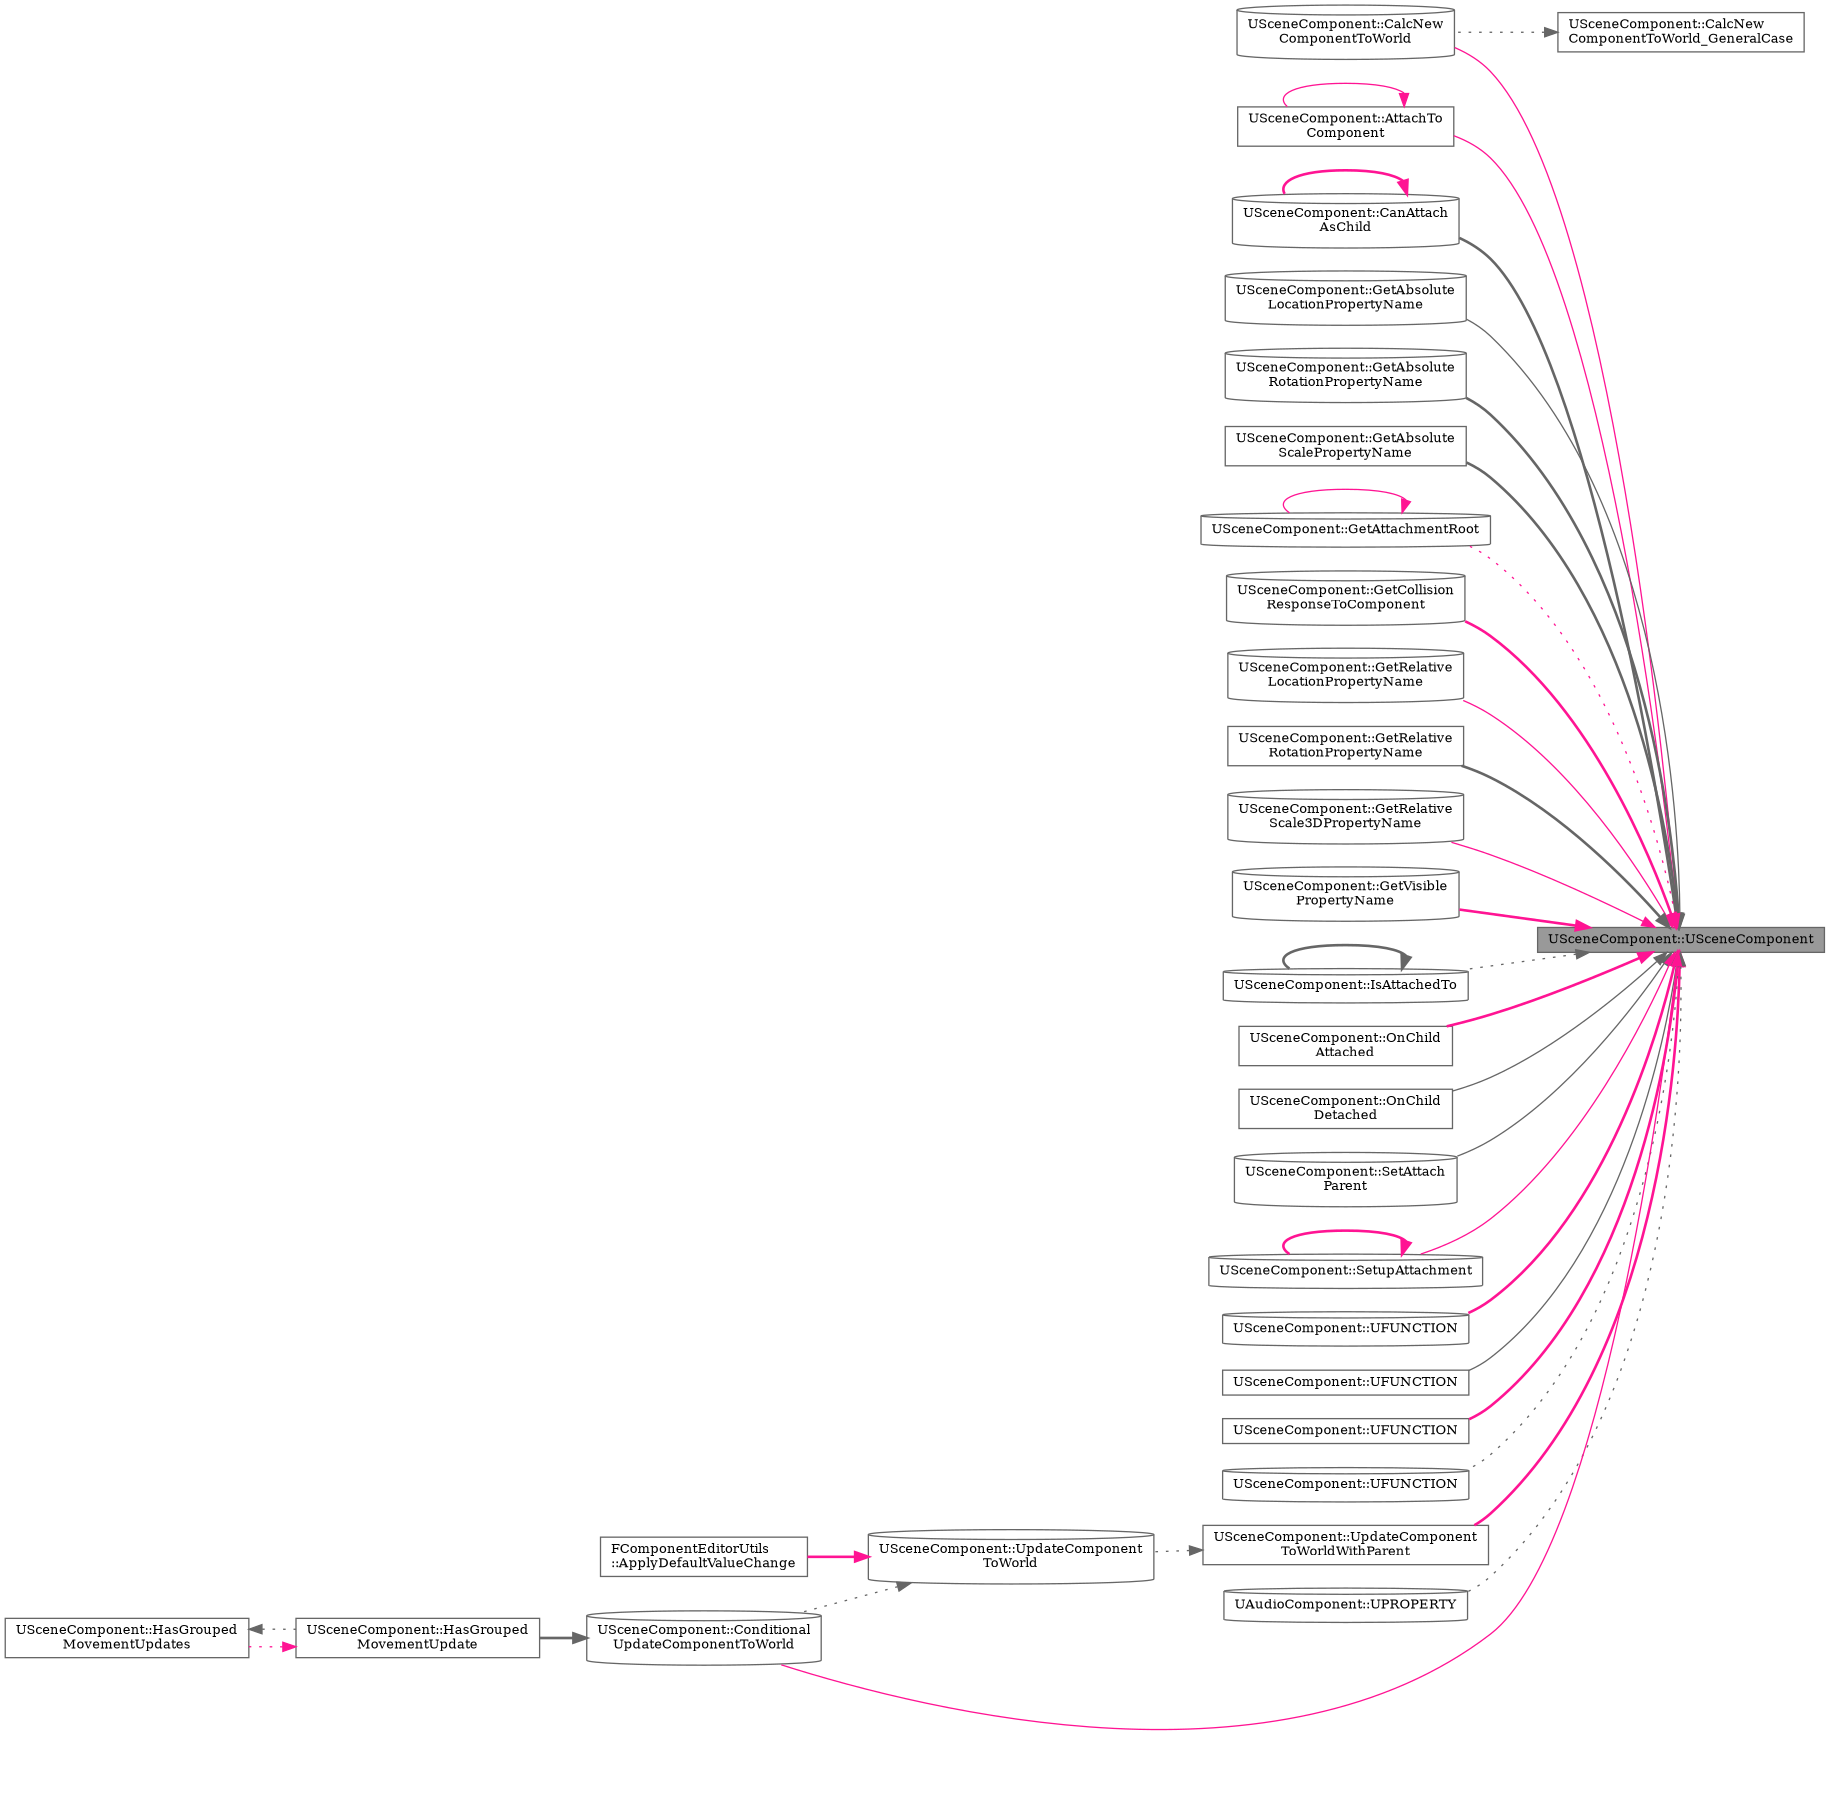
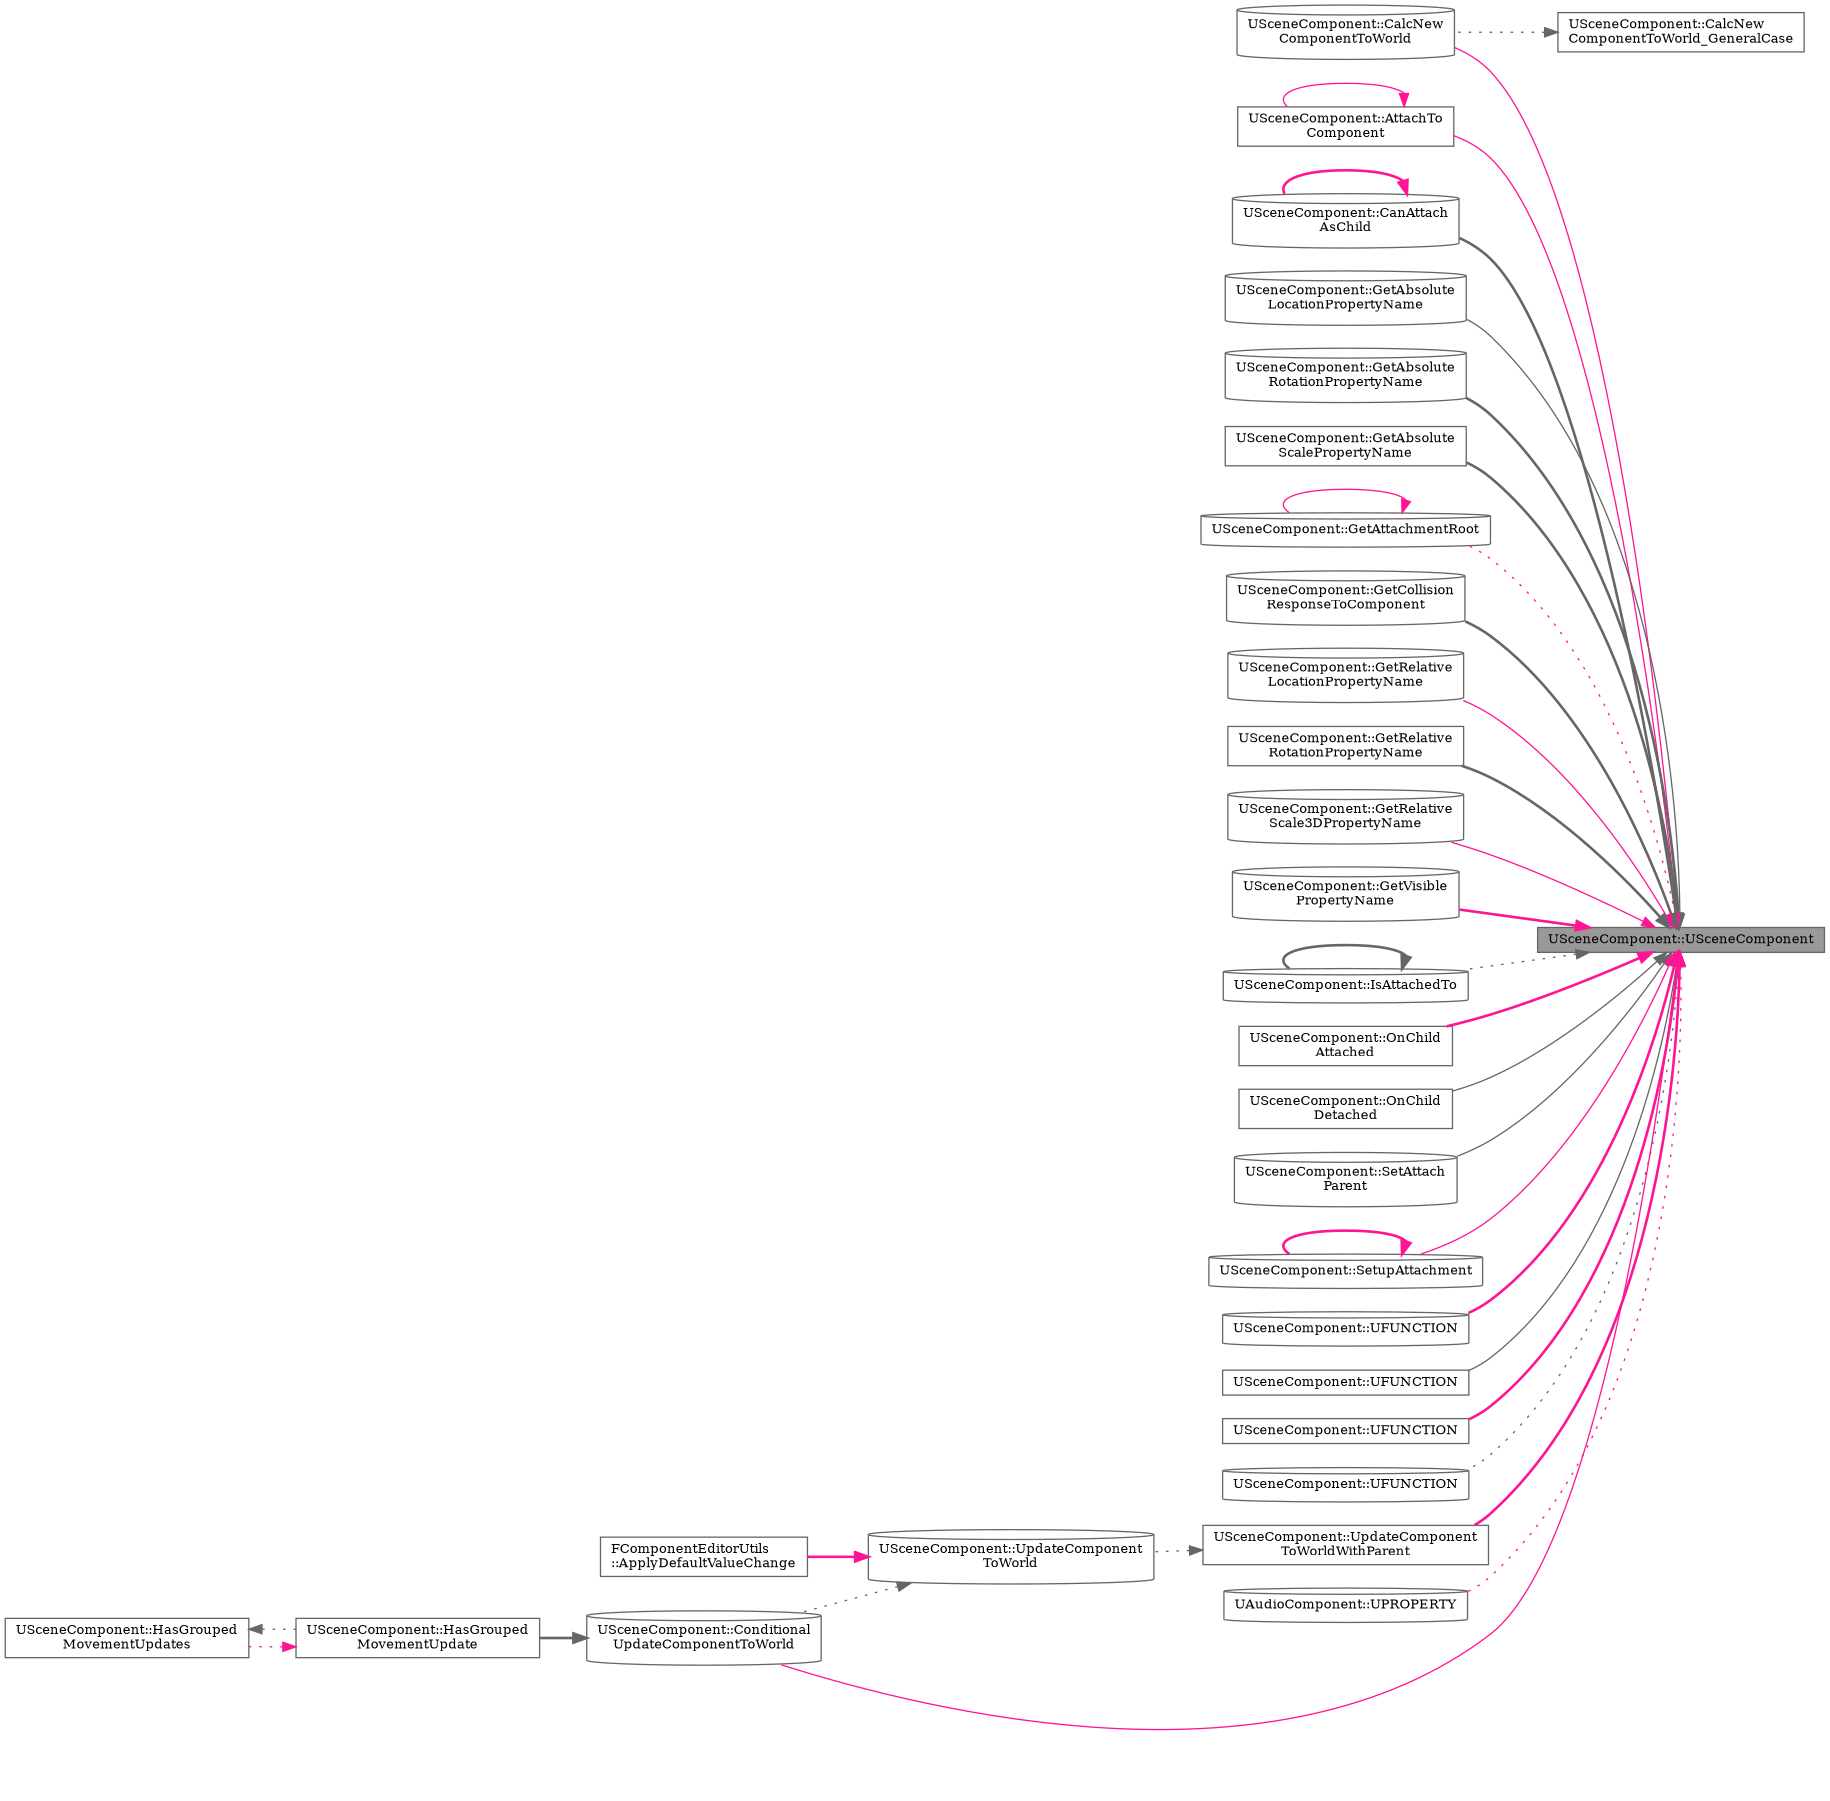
edge "USceneComponent::GetCollision ResponseToComponent" -> "USceneComponent::USceneComponent": color deeppink -> gray40
edge "UAudioComponent::UPROPERTY" -> "USceneComponent::USceneComponent": color gray40 -> deeppink
